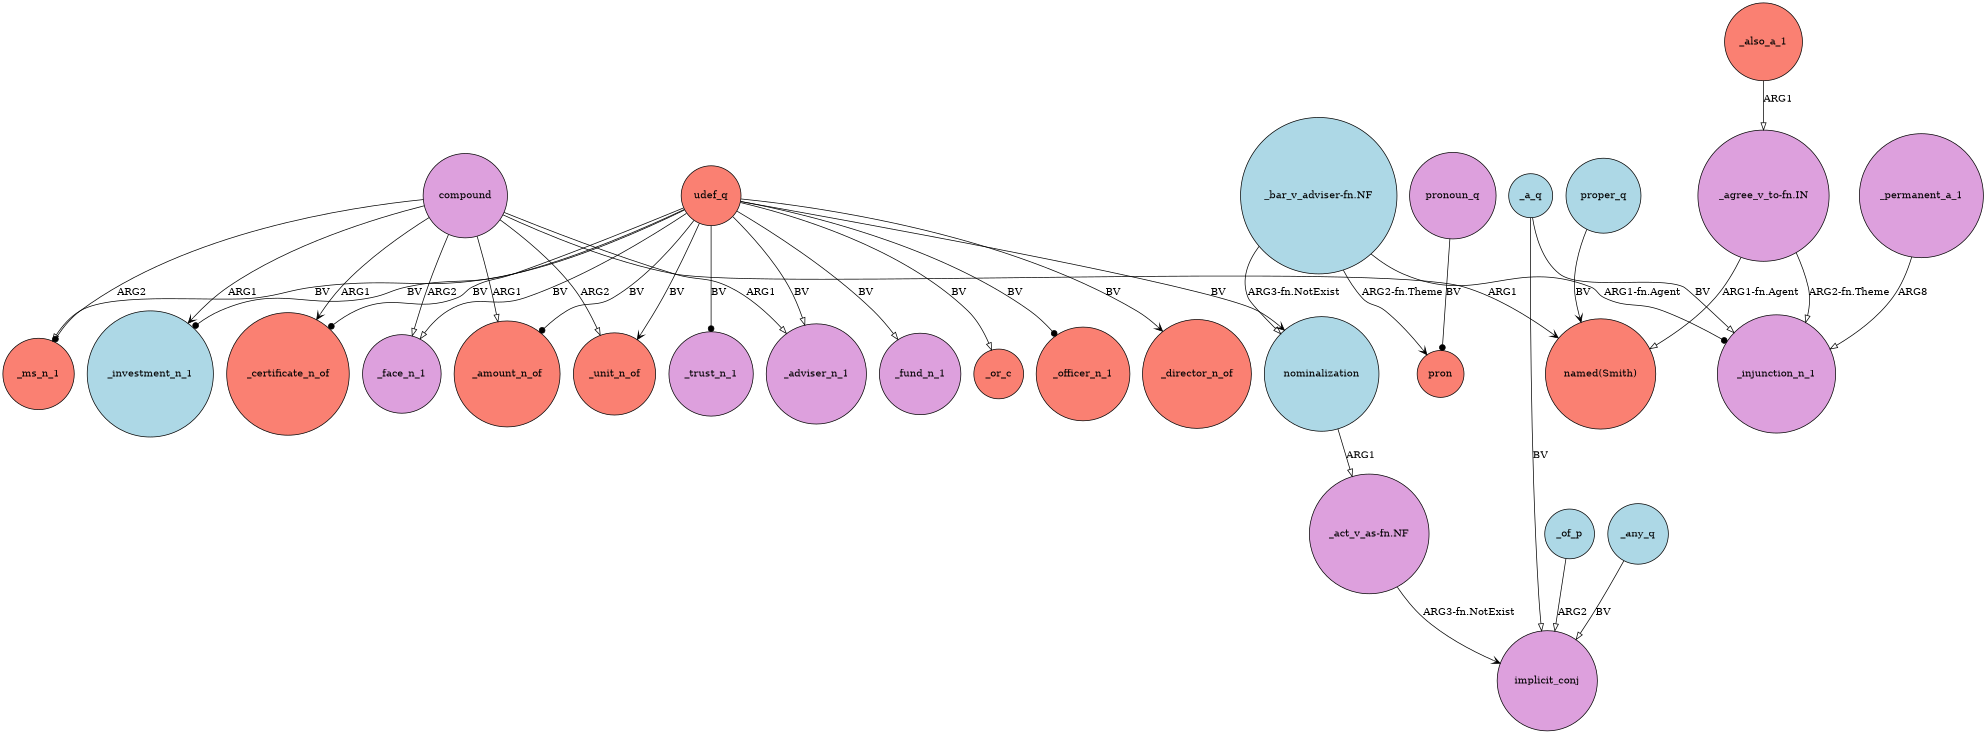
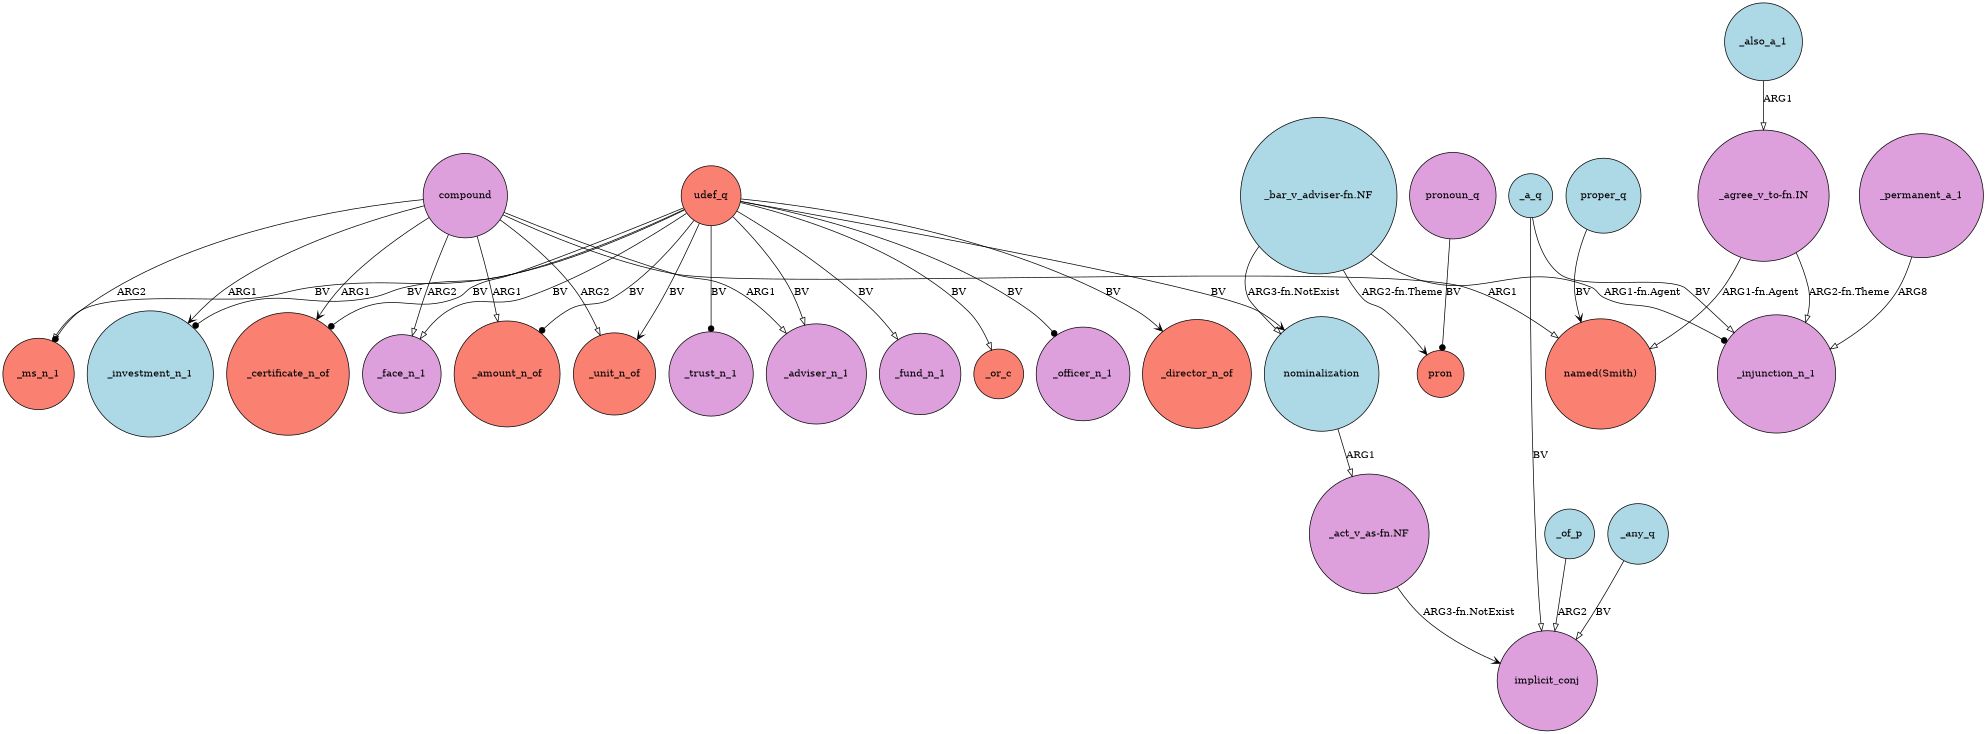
node "_also_a_1": fillcolor salmon -> lightblue
edge "compound" -> "named(Smith)": arrowhead vee -> onormal
node "_officer_n_1": fillcolor salmon -> plum
